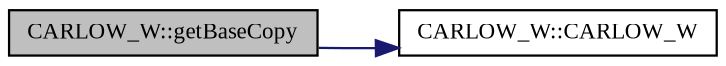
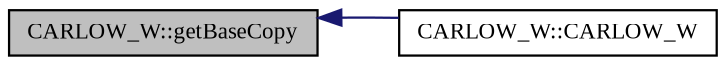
edge "CARLOW_W::getBaseCopy" -> "CARLOW_W::CARLOW_W": reversed
